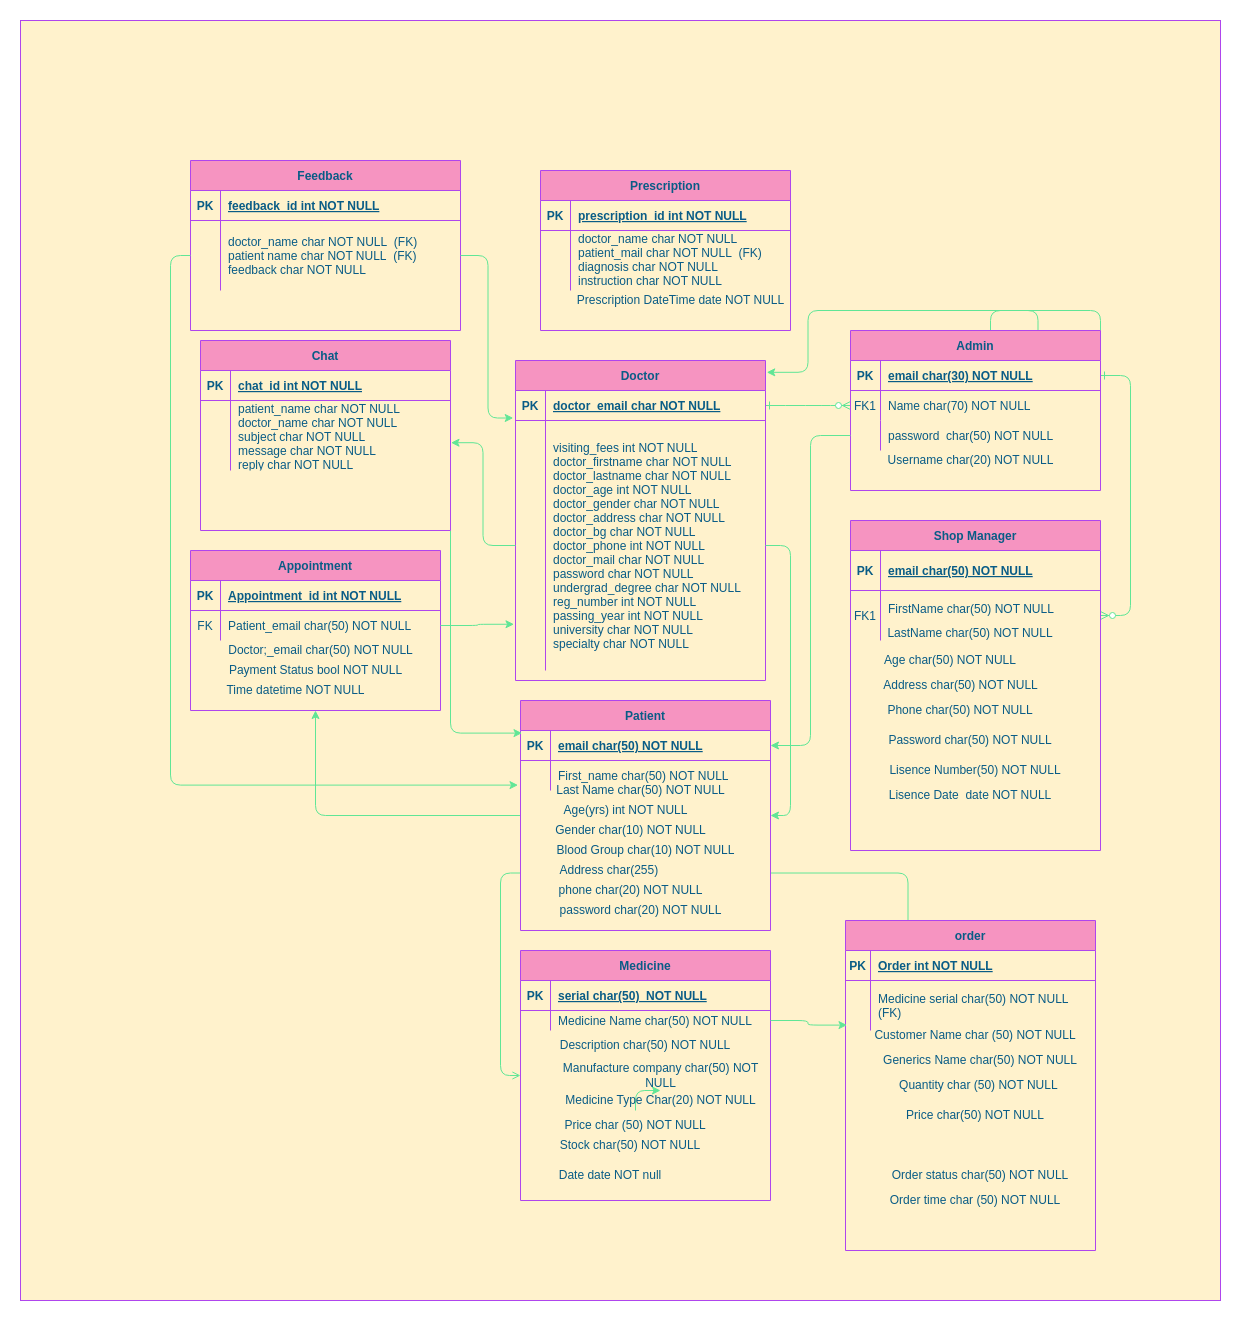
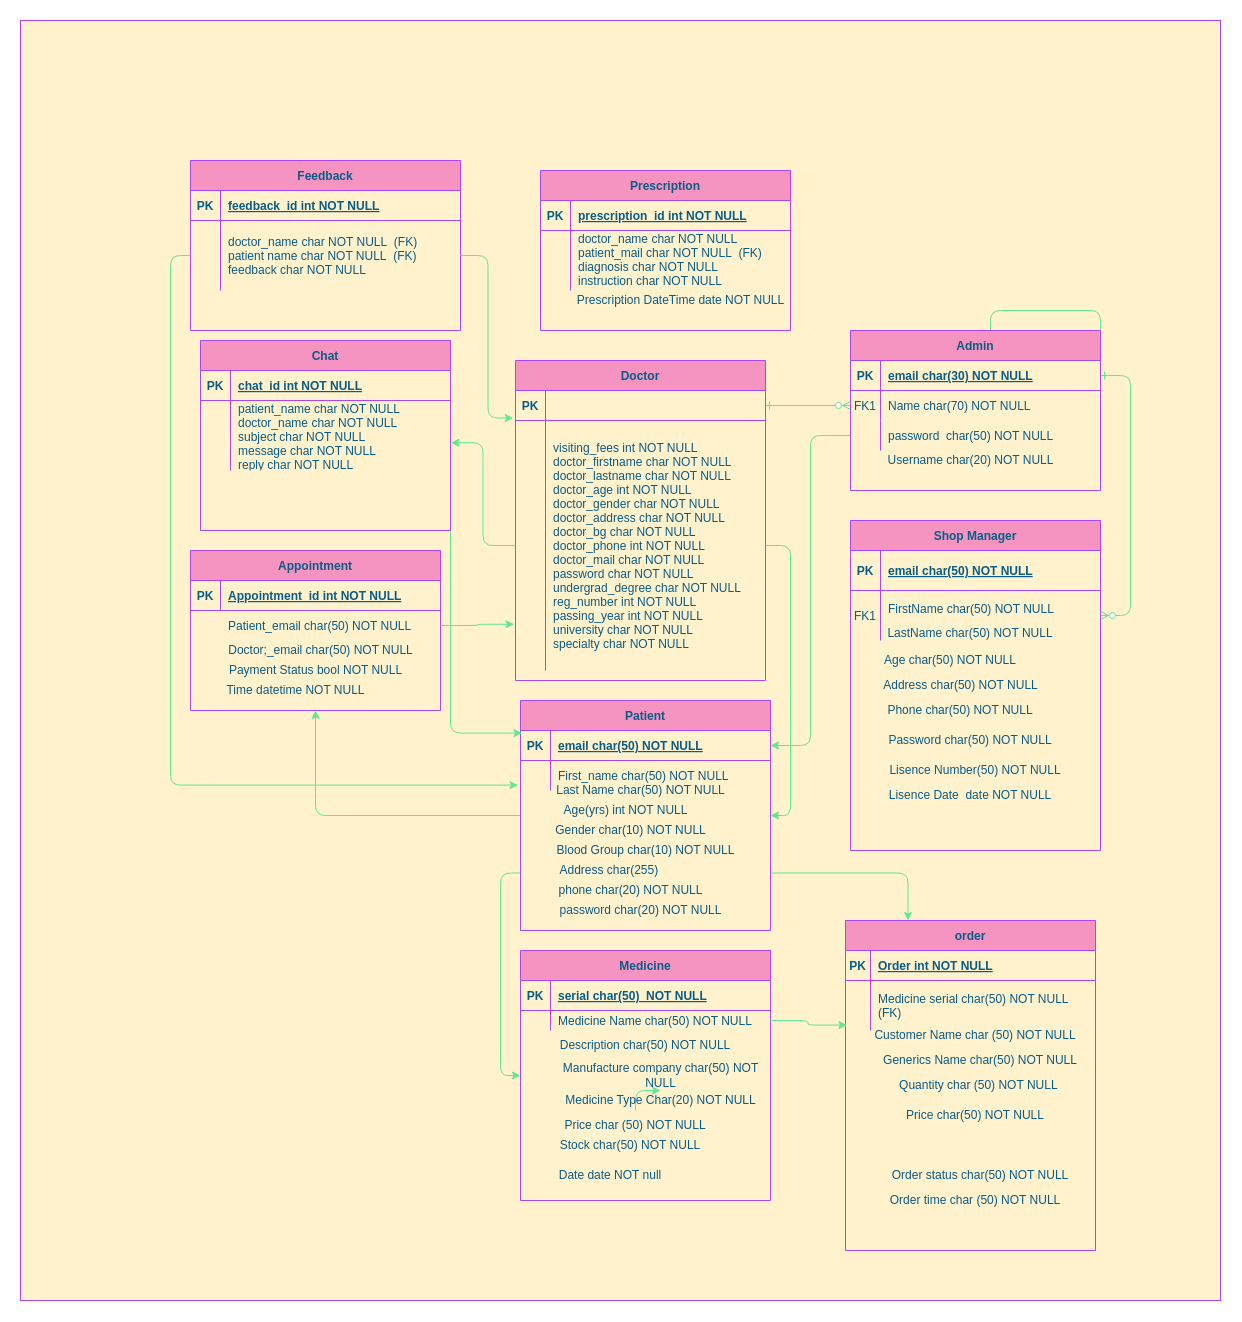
edge "Admin" -> "Doctor": removed
node "doctor_email char NOT NULL": removed
node "FK": removed
edge "Patient" -- "order": arrowhead none -> classic
edge "Patient" -> "Medicine": arrowhead open -> classic
